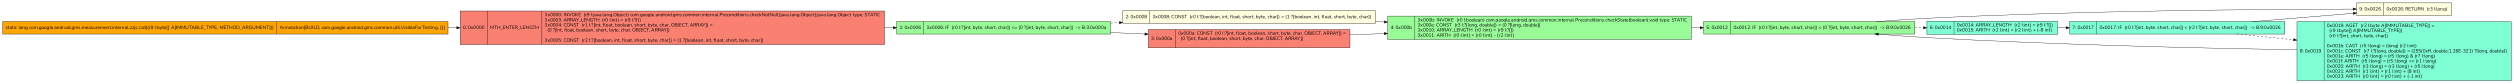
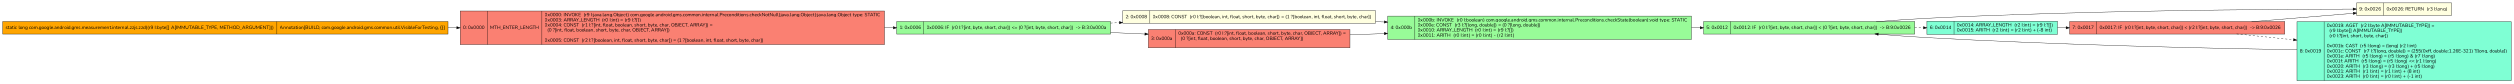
node "7: 0x0017": fillcolor aquamarine -> salmon
